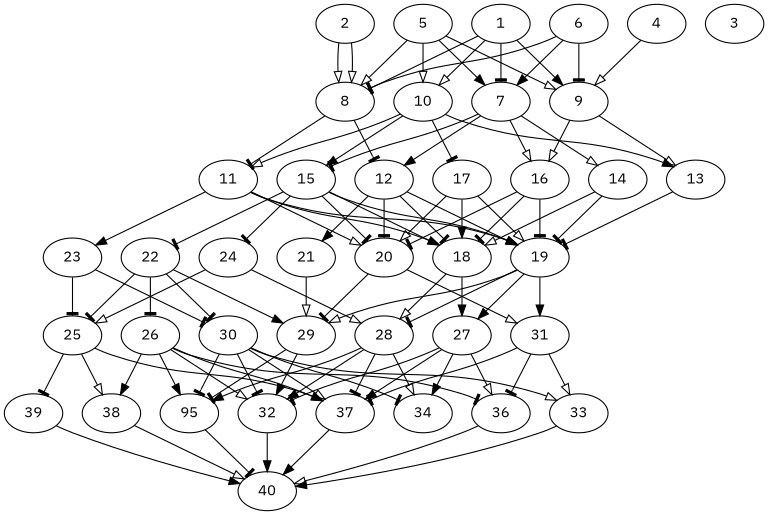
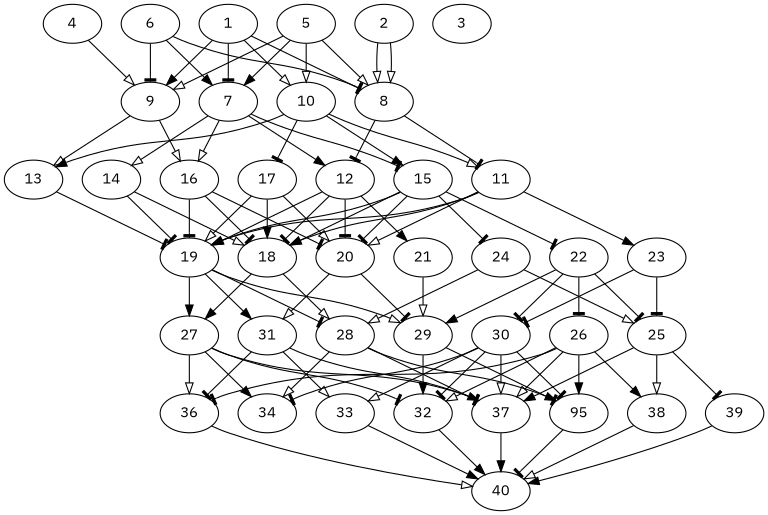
edge "28" -> "32": removed
